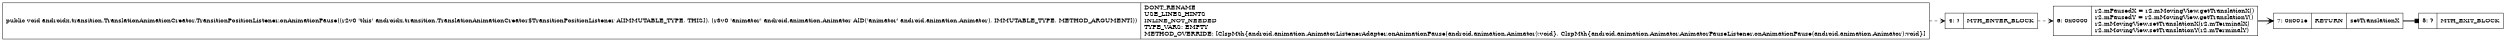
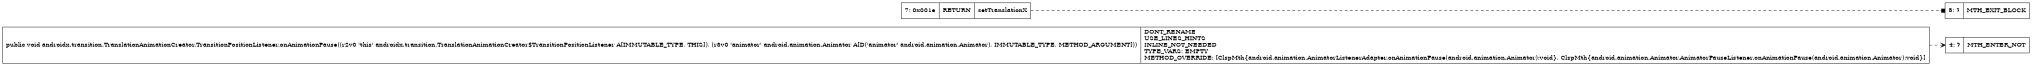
node "4: ?": text "MTH_ENTER_BLOCK" -> "MTH_ENTER_NOT"
node "6: 0x0000": removed
edge "7: 0x001e" -> "5: ?": style bold -> dashed
